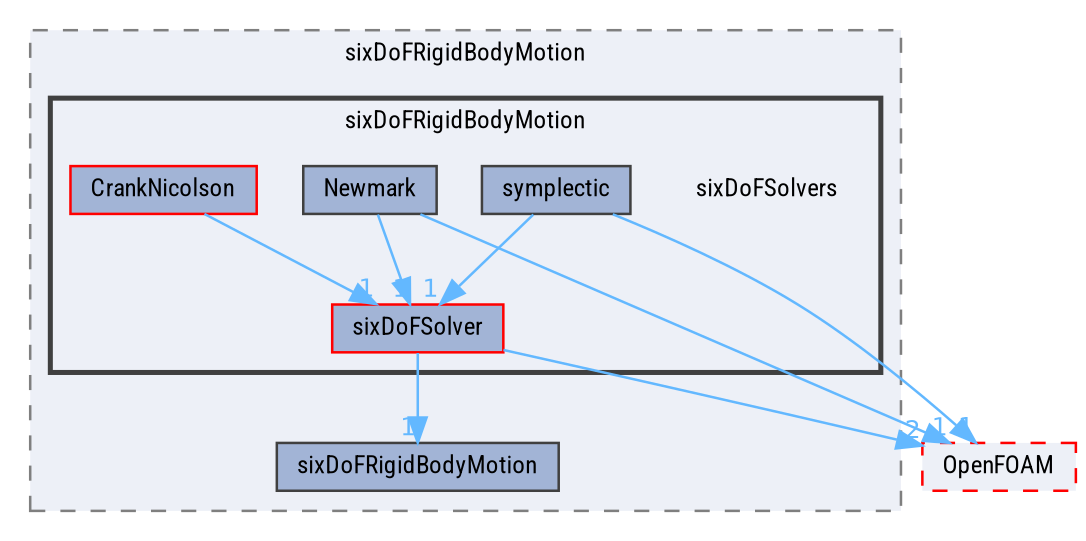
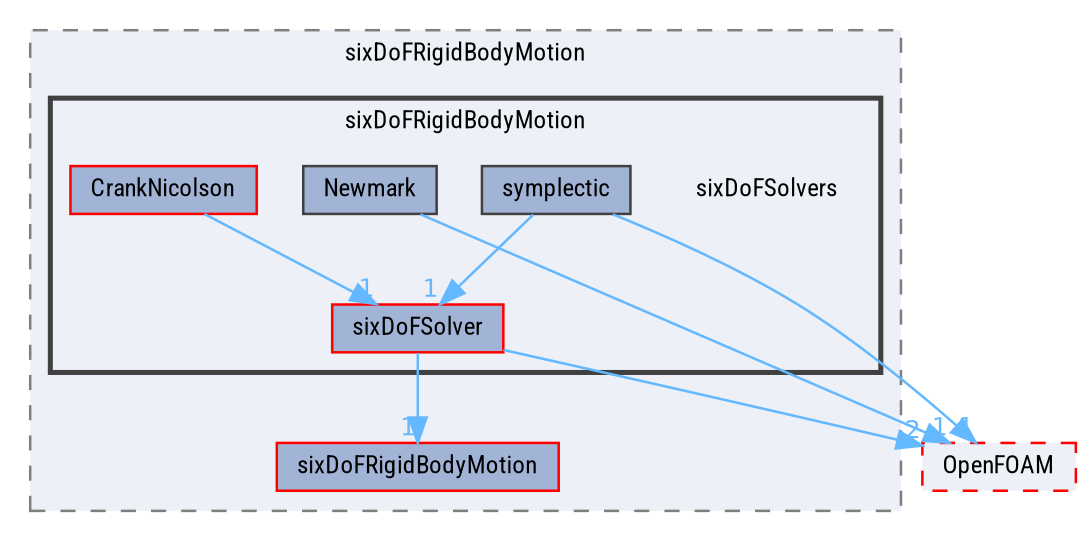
edge "Newmark" -> "sixDoFSolver": removed
node "sixDoFRigidBodyMotion": color grey25 -> red
